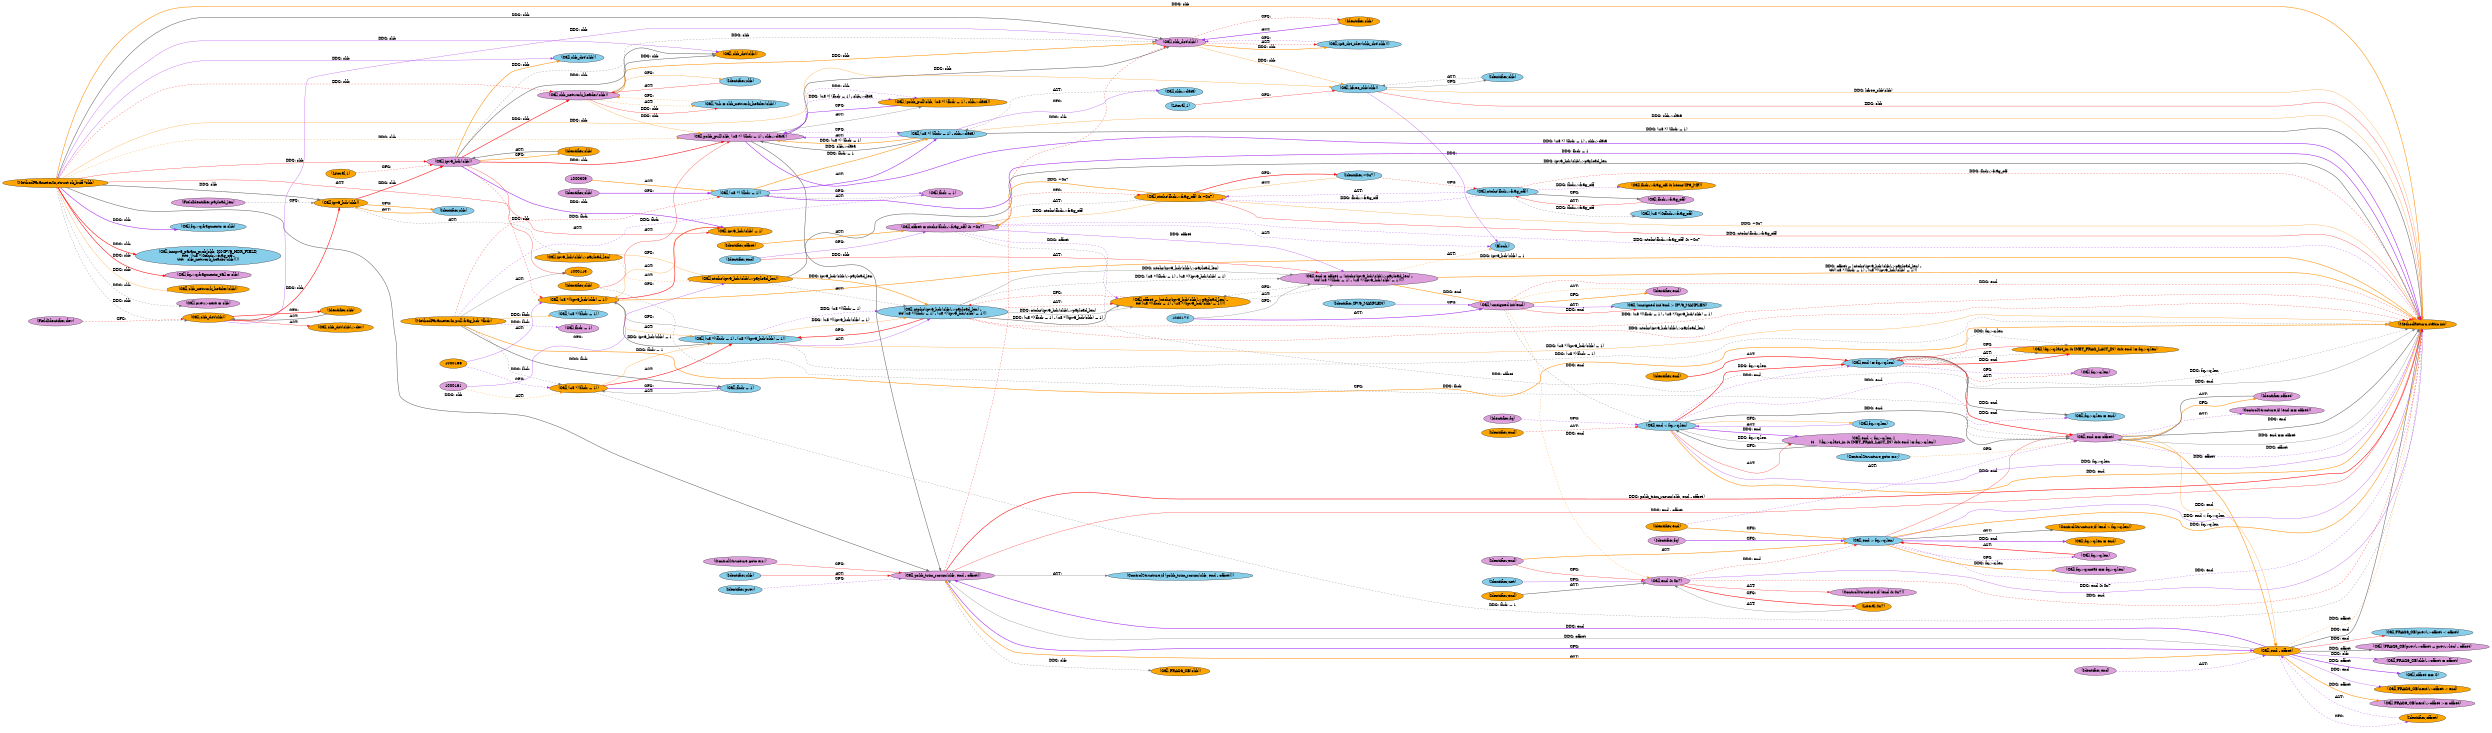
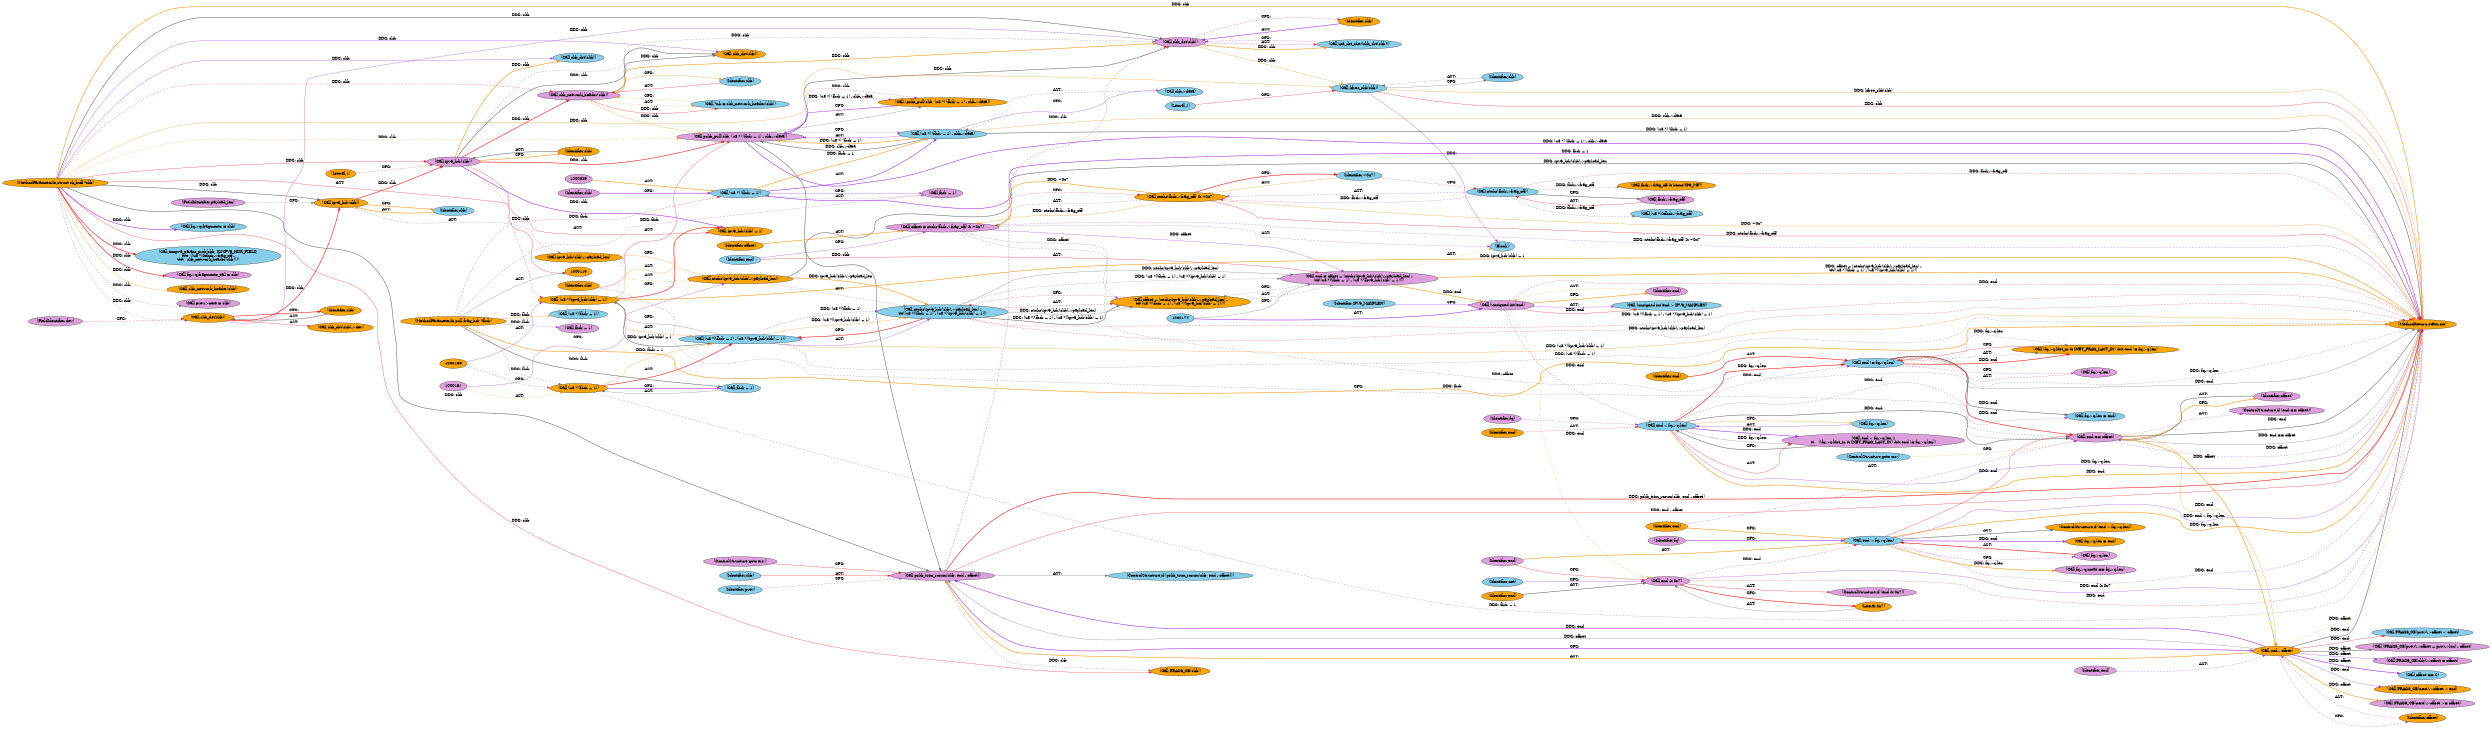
edge "(Call,ntohs(fhdr->frag_off))" -> "(Call,fhdr->frag_off & htons(IP6_MF))": color purple -> gray40
edge "(MethodParameterIn,struct sk_buff *skb)" -> "(Call,FRAG6_CB(skb))": added, label "DDG: skb"
edge "(Call,end - offset)" -> "(Call,FRAG6_CB(skb)->offset = offset)": label "DDG: skb" -> "DDG: offset"
